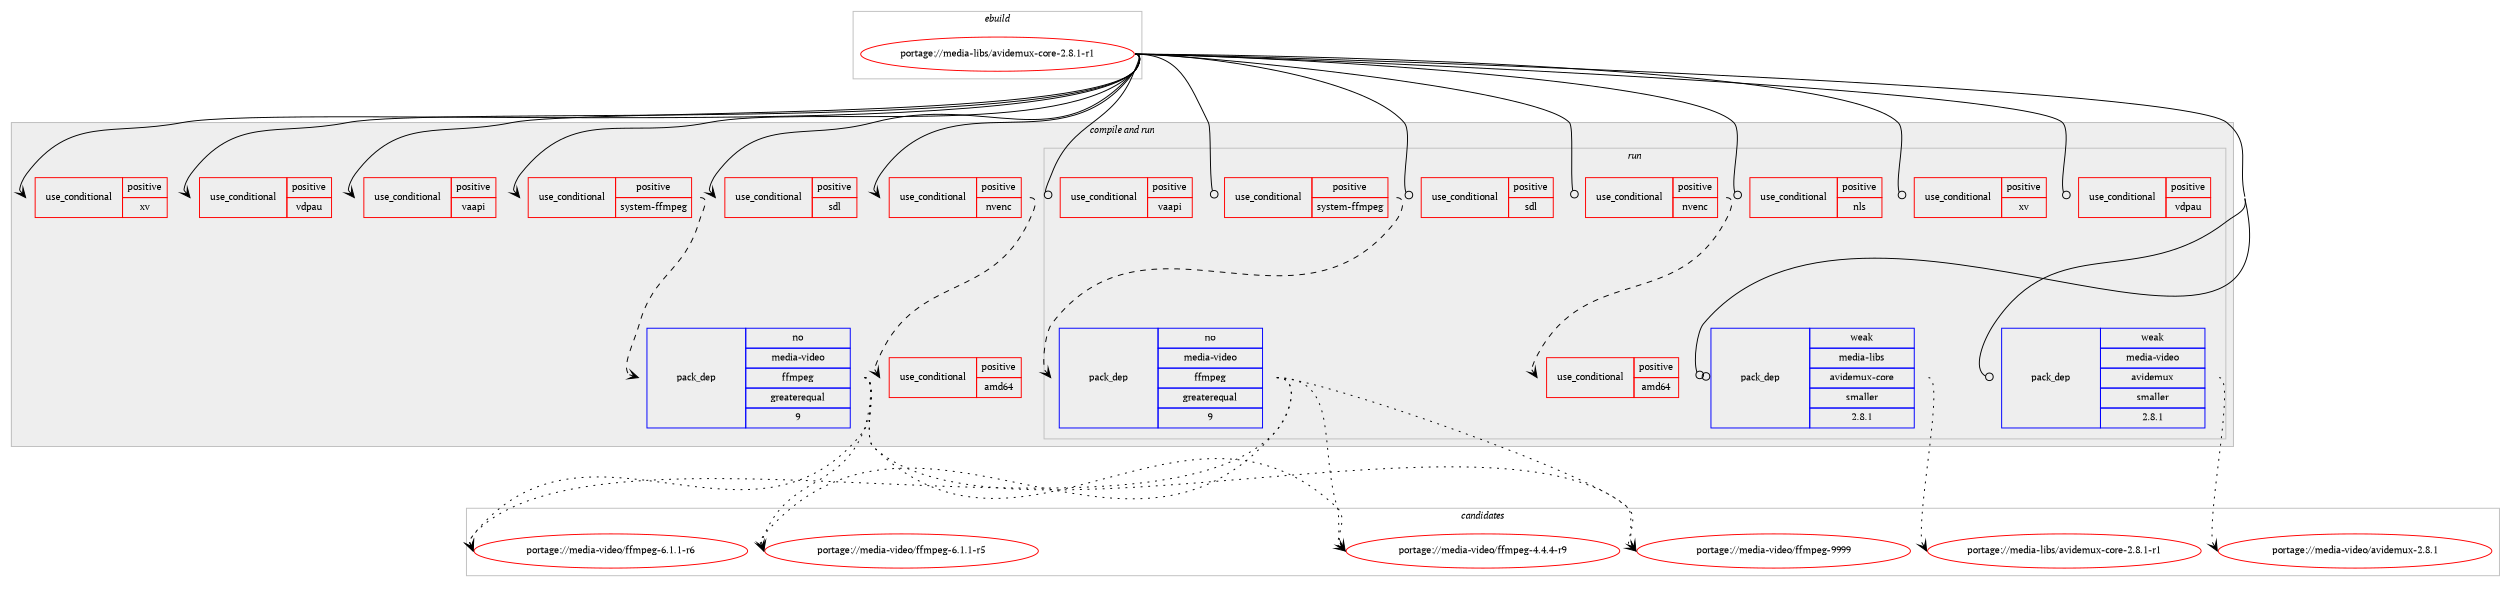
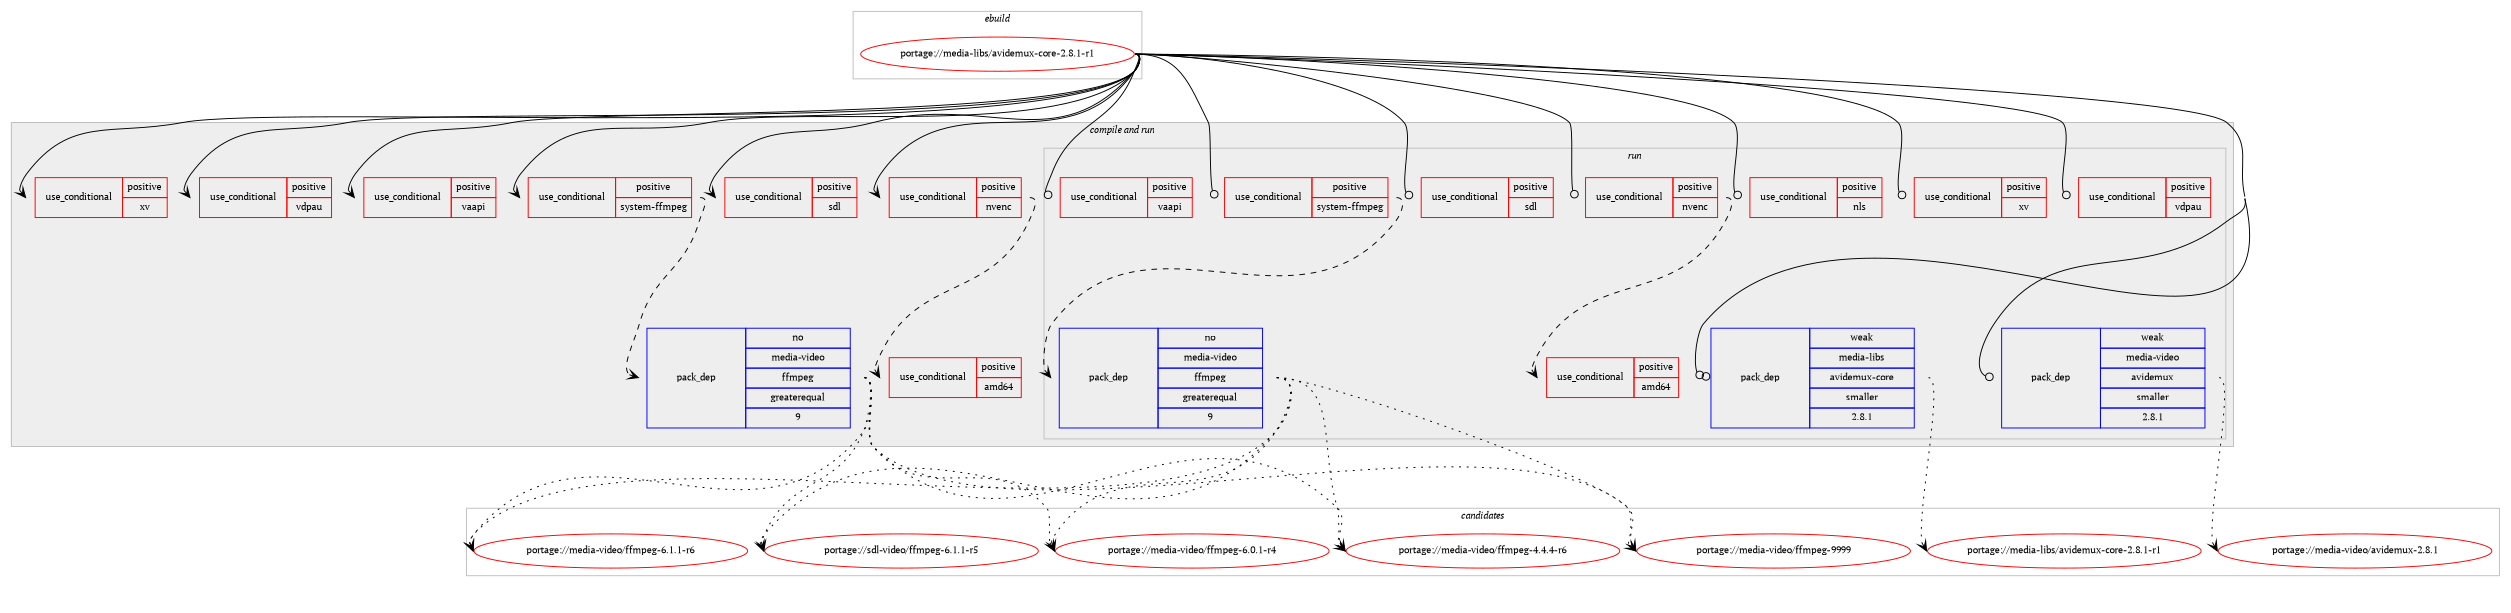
node "portage://media-video/ffmpeg-6.1.1-r5": label "portage://media-video/ffmpeg-6.1.1-r5" -> "portage://sdl-video/ffmpeg-6.1.1-r5"
node "portage://media-video/ffmpeg-6.0.1-r4": added
node "portage://media-video/ffmpeg-4.4.4-r9": label "portage://media-video/ffmpeg-4.4.4-r9" -> "portage://media-video/ffmpeg-4.4.4-r6"
